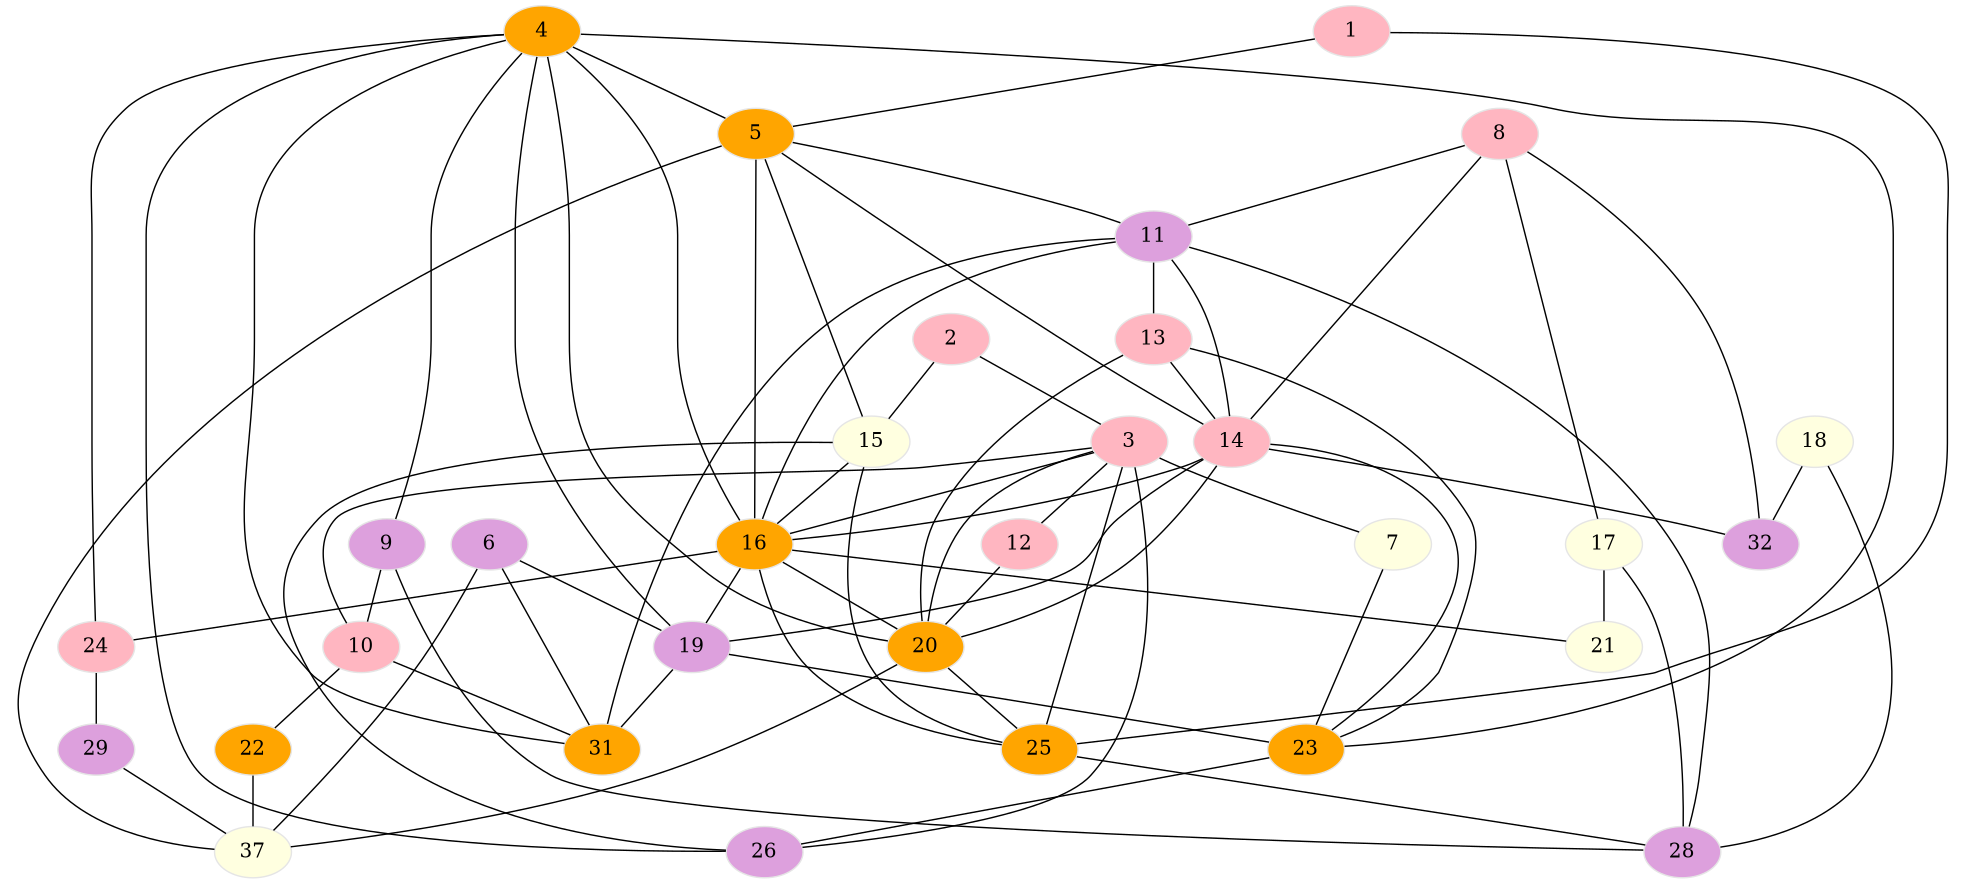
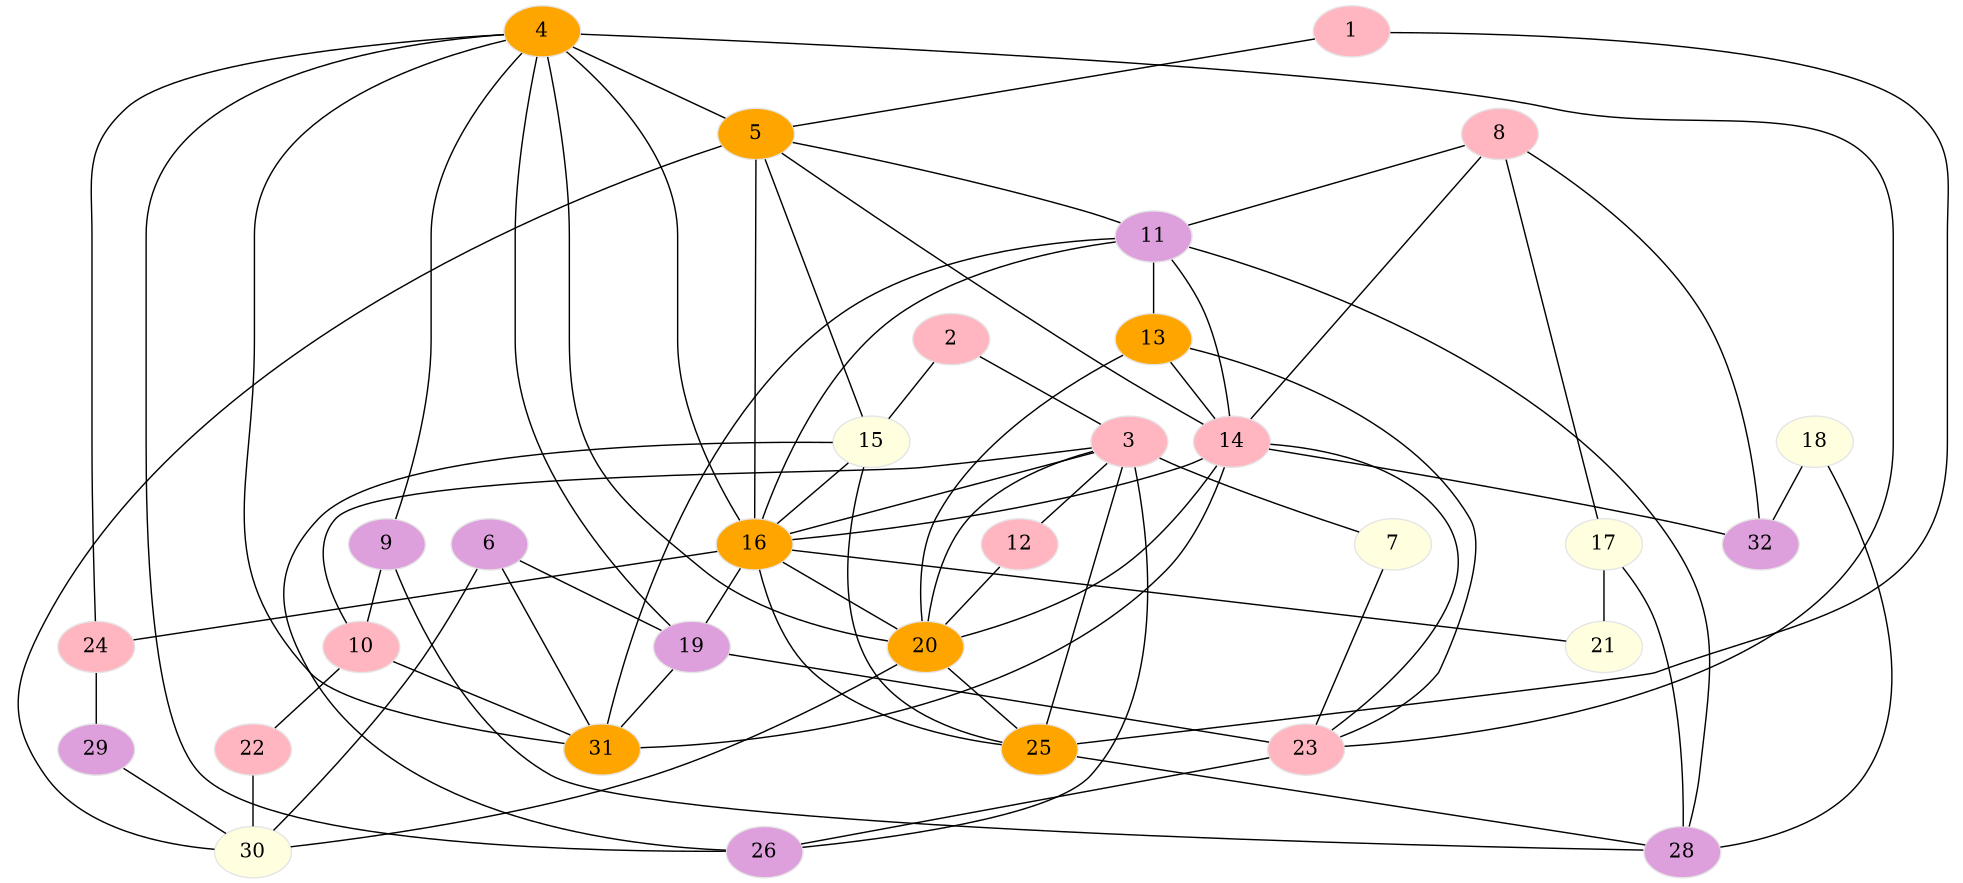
node "13": fillcolor lightpink -> orange
edge "14" -- "19": now "14" -- "31"
node "22": fillcolor orange -> lightpink
node "23": fillcolor orange -> lightpink
node "37": label "37" -> "30"
